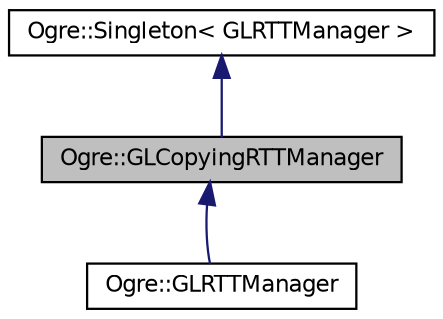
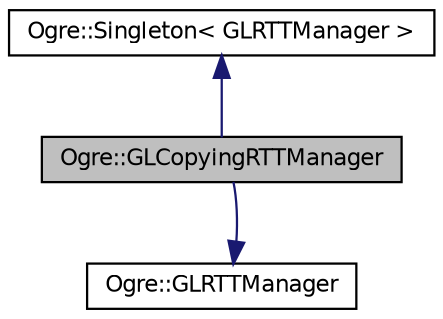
edge "Ogre::GLRTTManager" -> "Ogre::GLCopyingRTTManager": reversed
